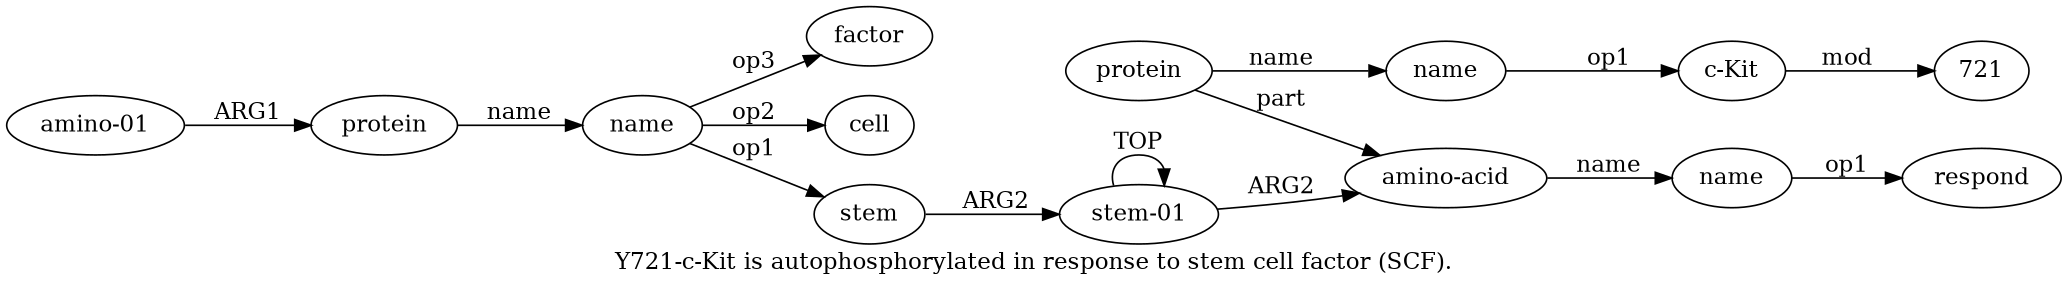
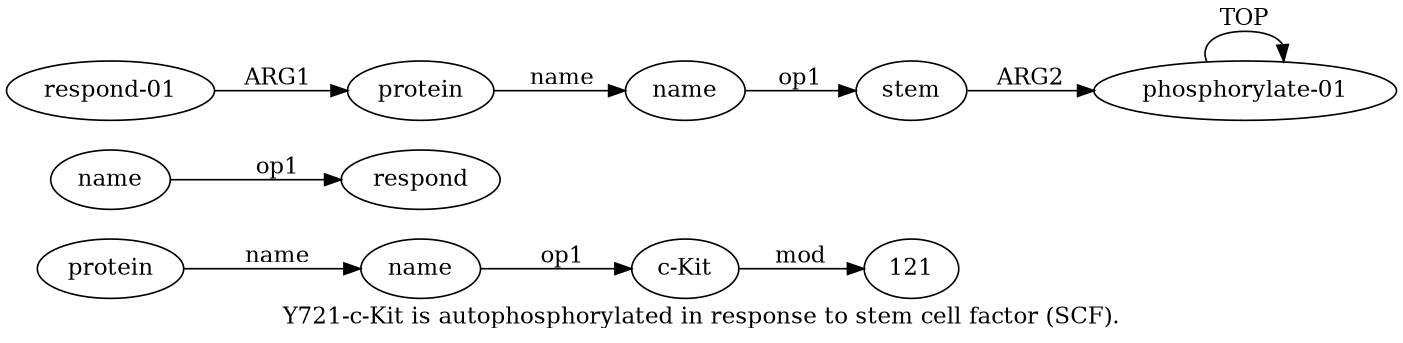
node "factor": removed
node "721": label "721" -> "121"
node "amino-01": label "amino-01" -> "respond-01"
node "cell": removed
node "amino-acid": removed
node "stem-01": label "stem-01" -> "phosphorylate-01"
